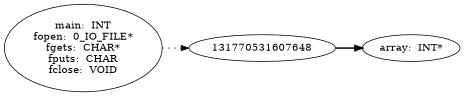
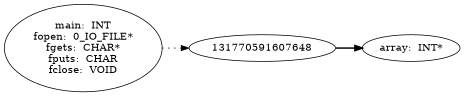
node "131770531607648": label "131770531607648" -> "131770591607648"
